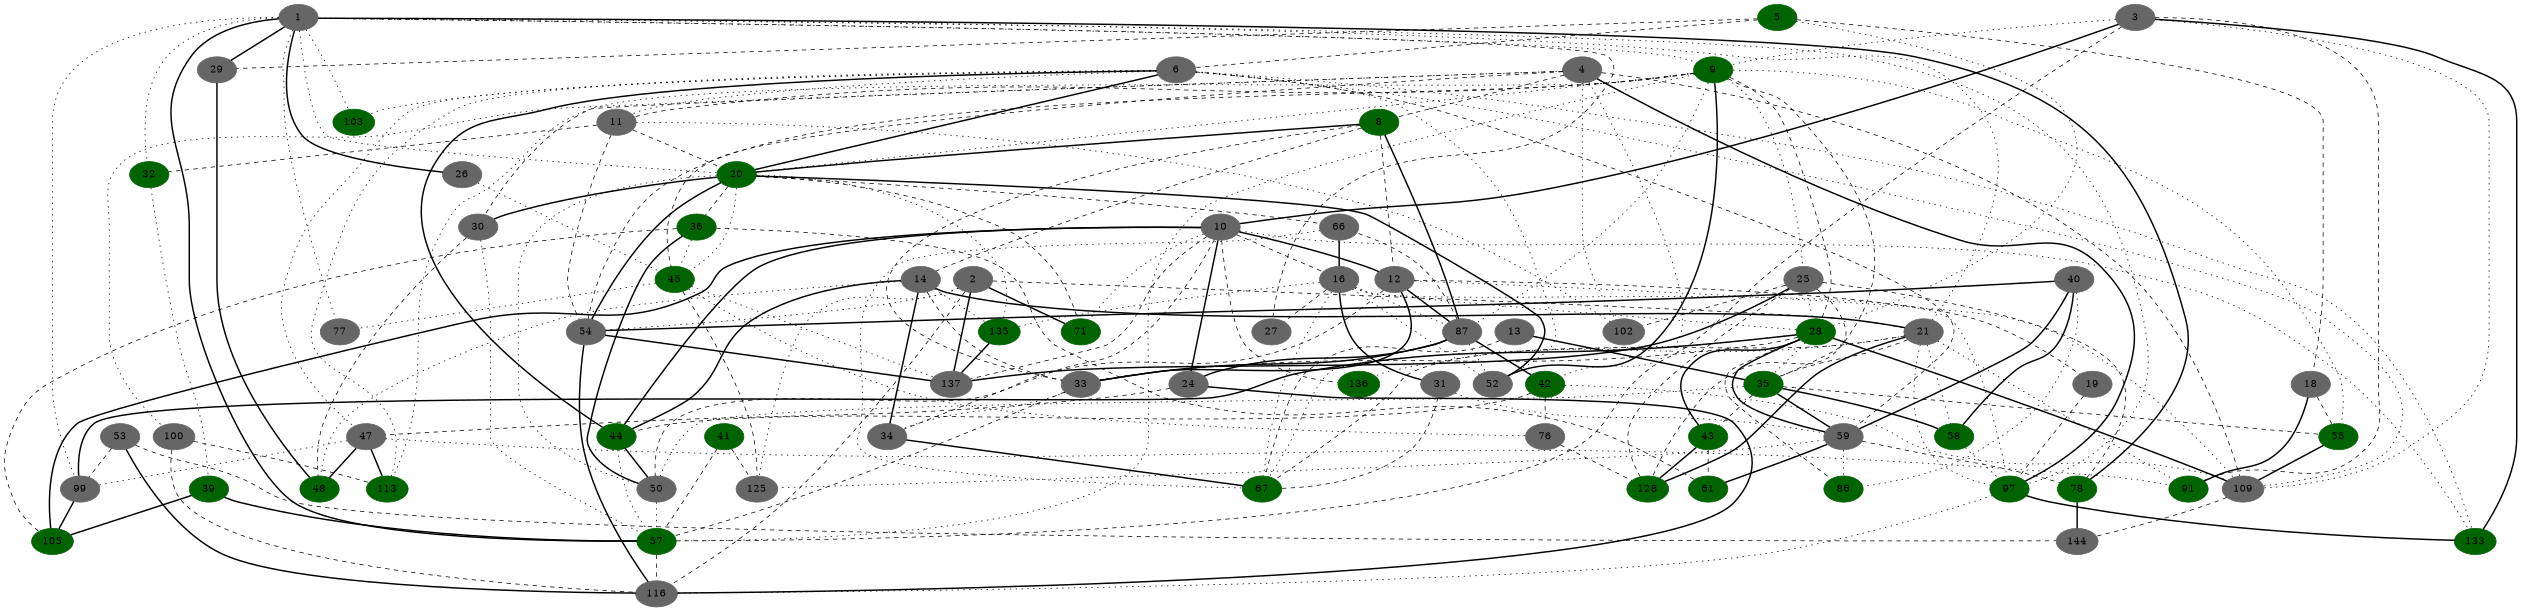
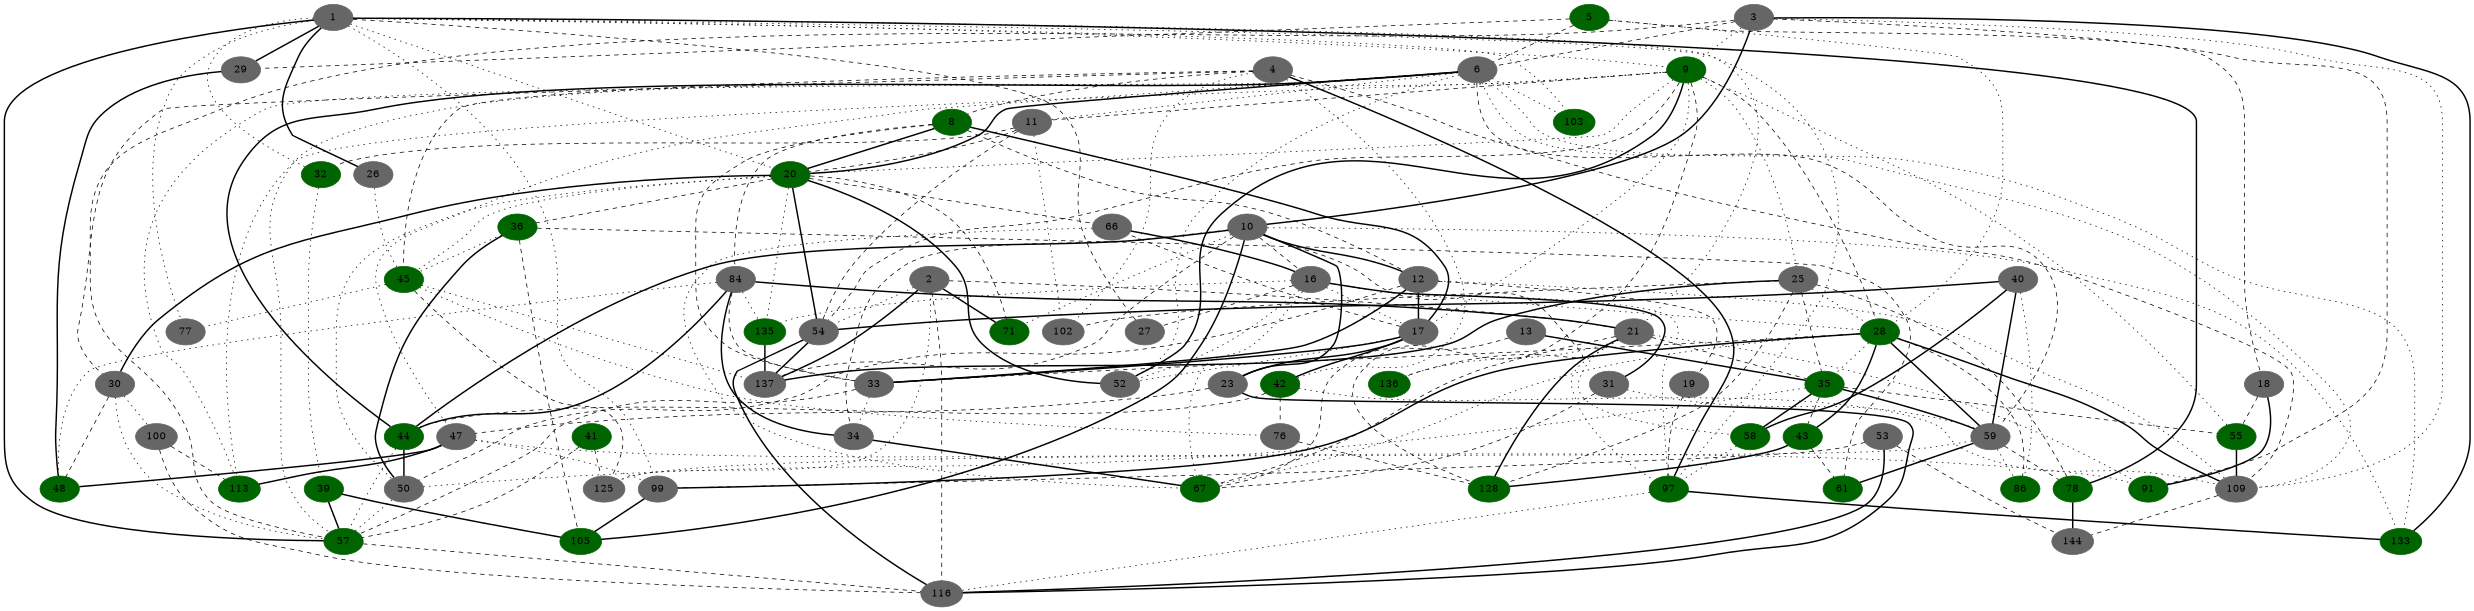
edge "3" -- "6": added
edge "4" -- "100": now "30" -- "100"
node "14": label "14" -> "84"
node "87": label "87" -> "17"
node "24": label "24" -> "23"
